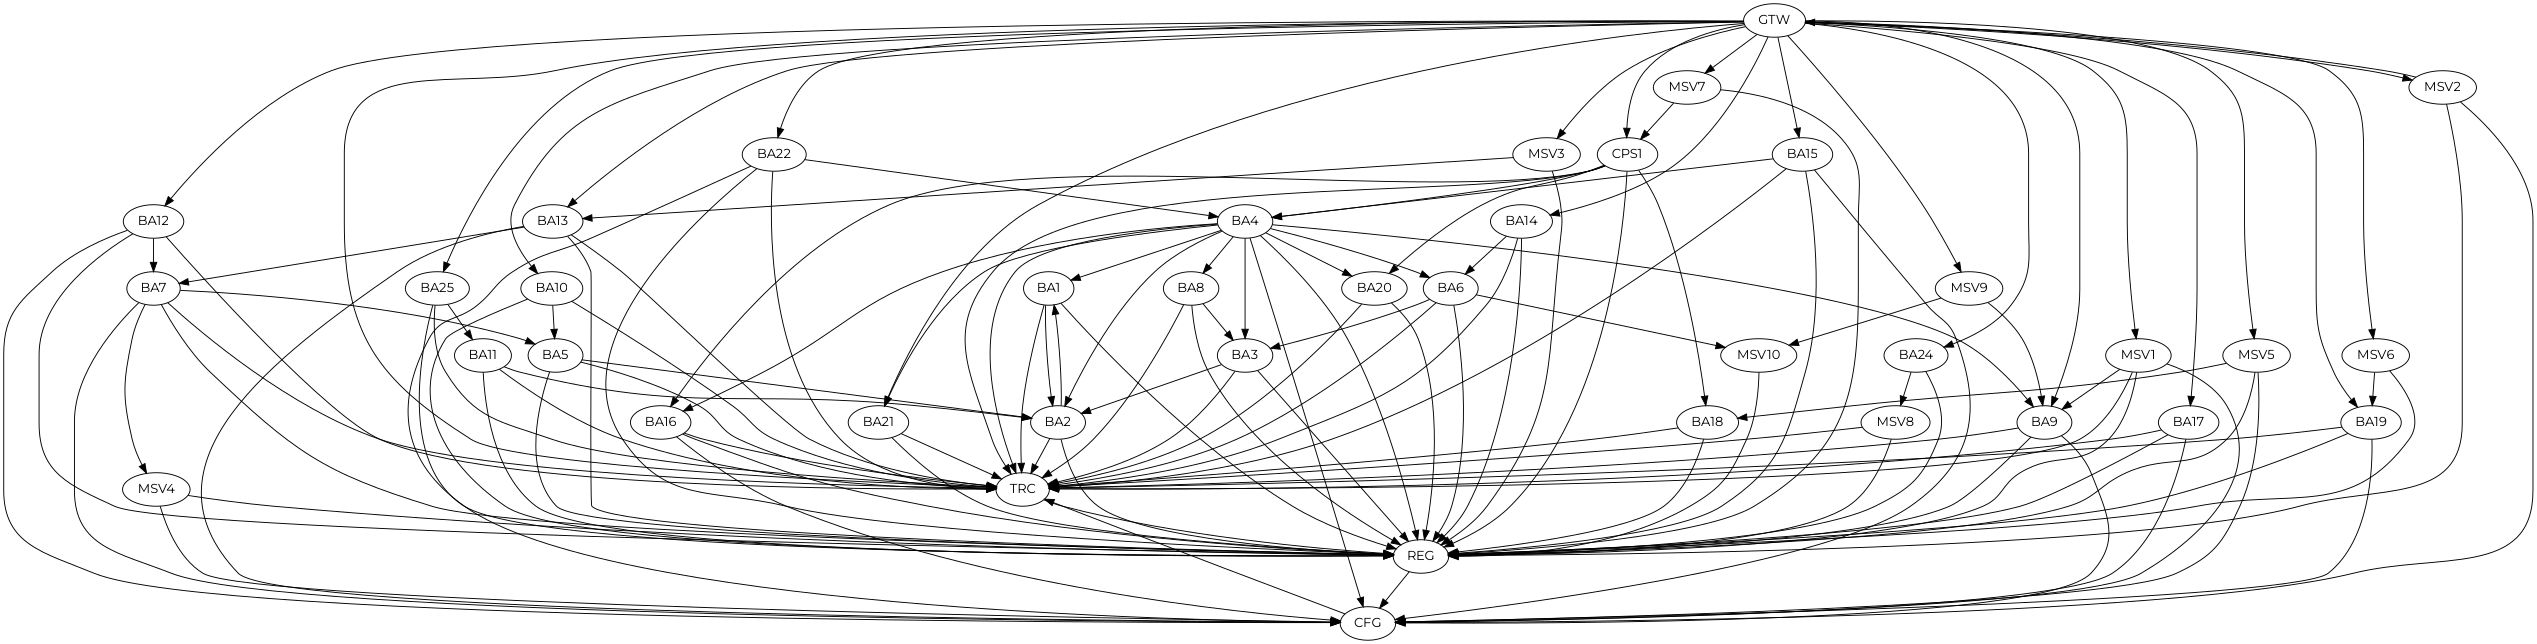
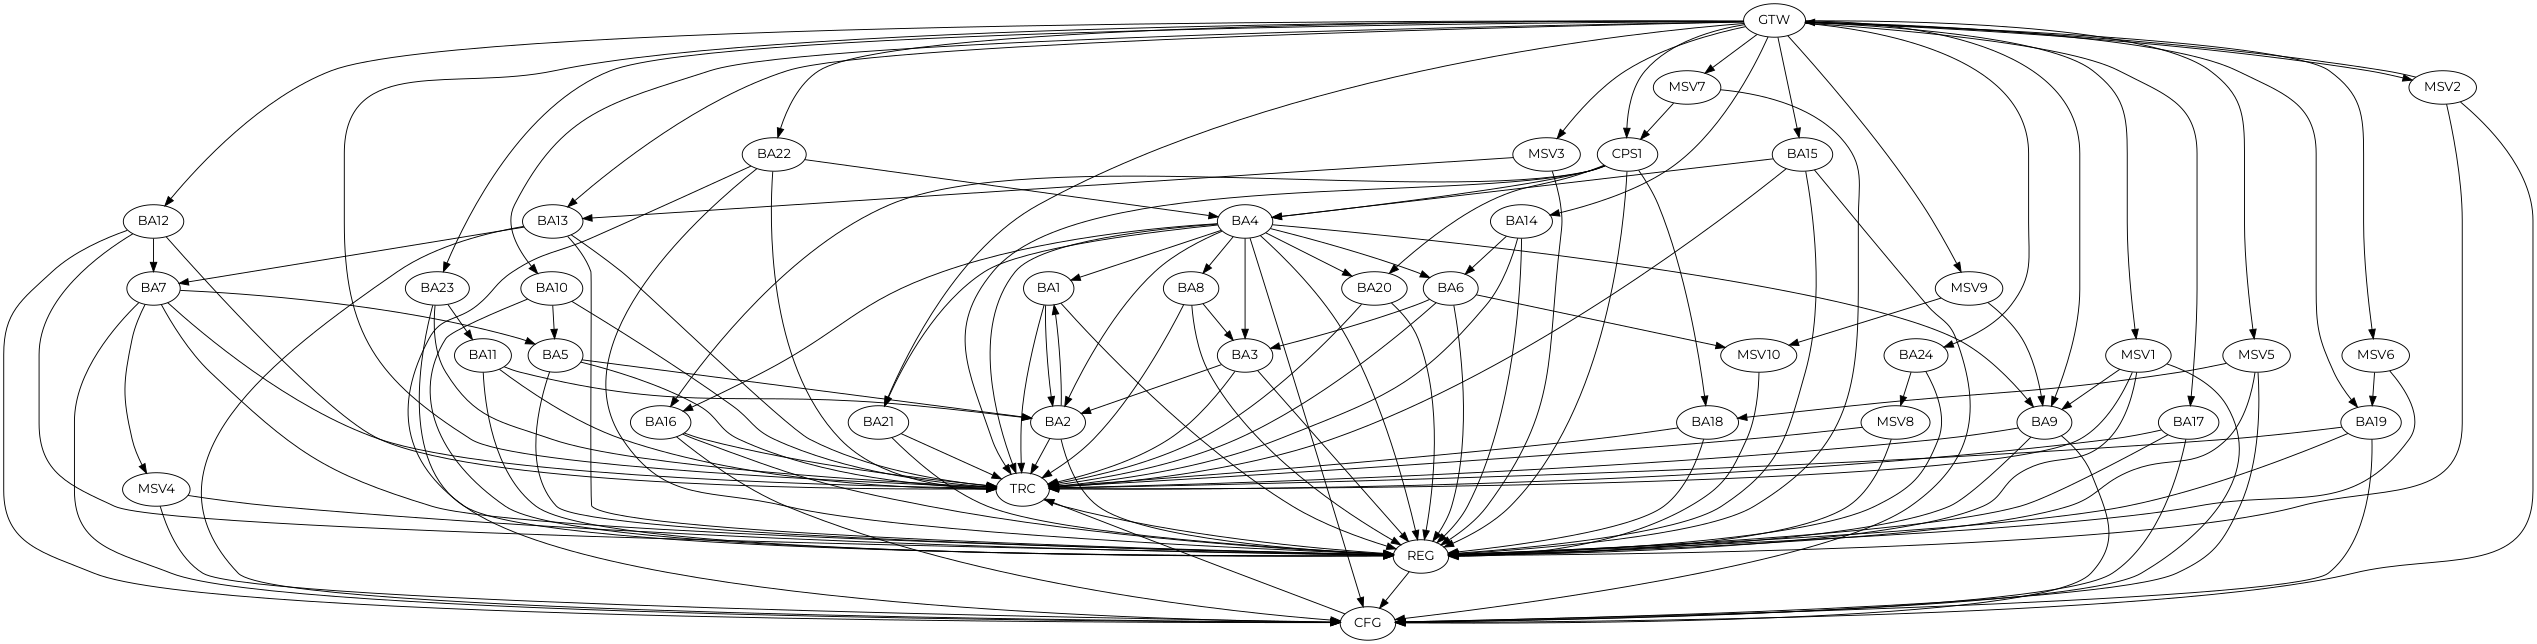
node "BA25": label "BA25" -> "BA23"
